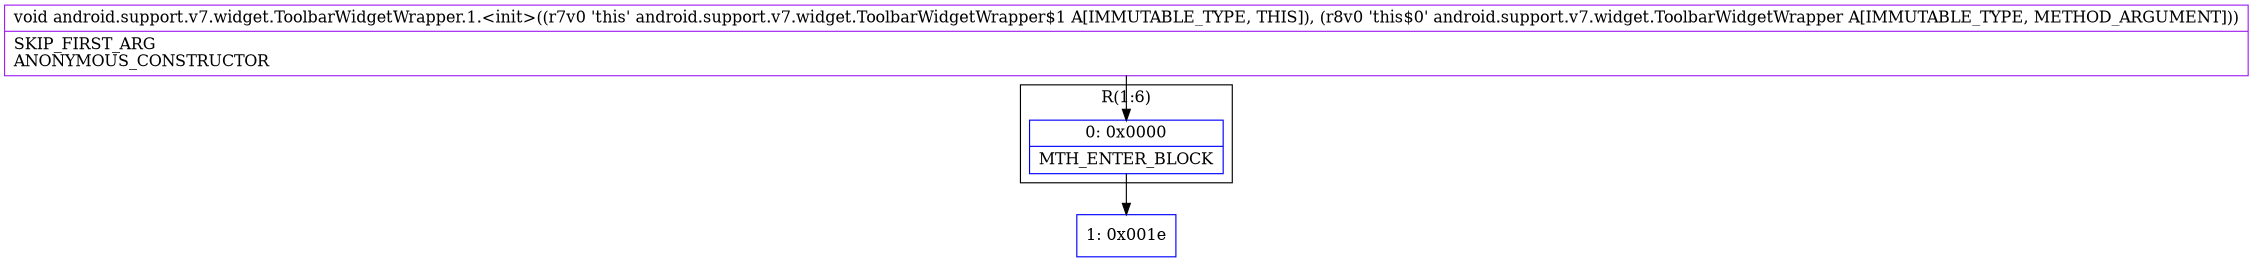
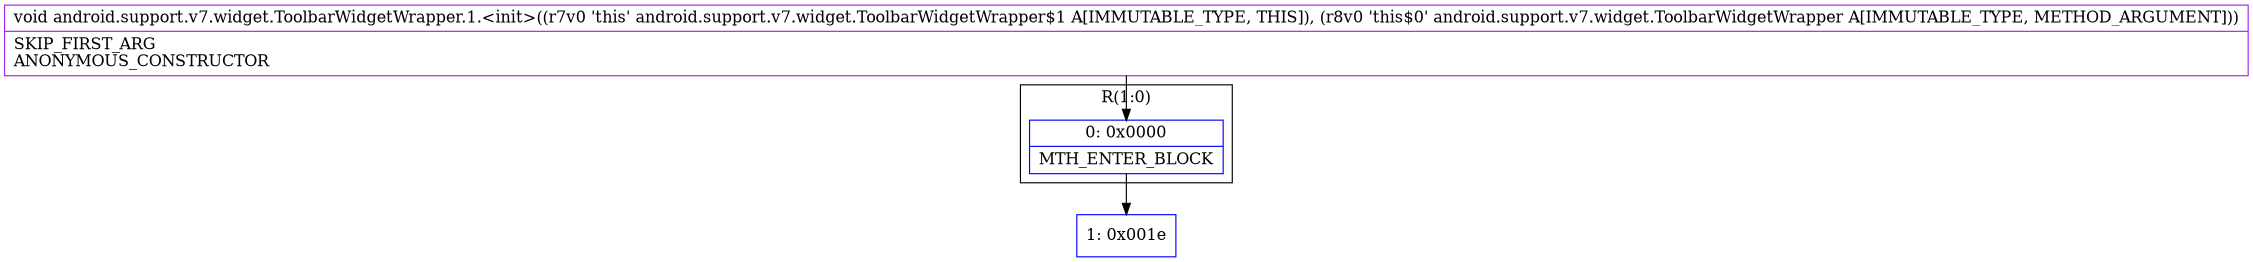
cluster "R(1:6)": label "R(1:6)" -> "R(1:0)"
